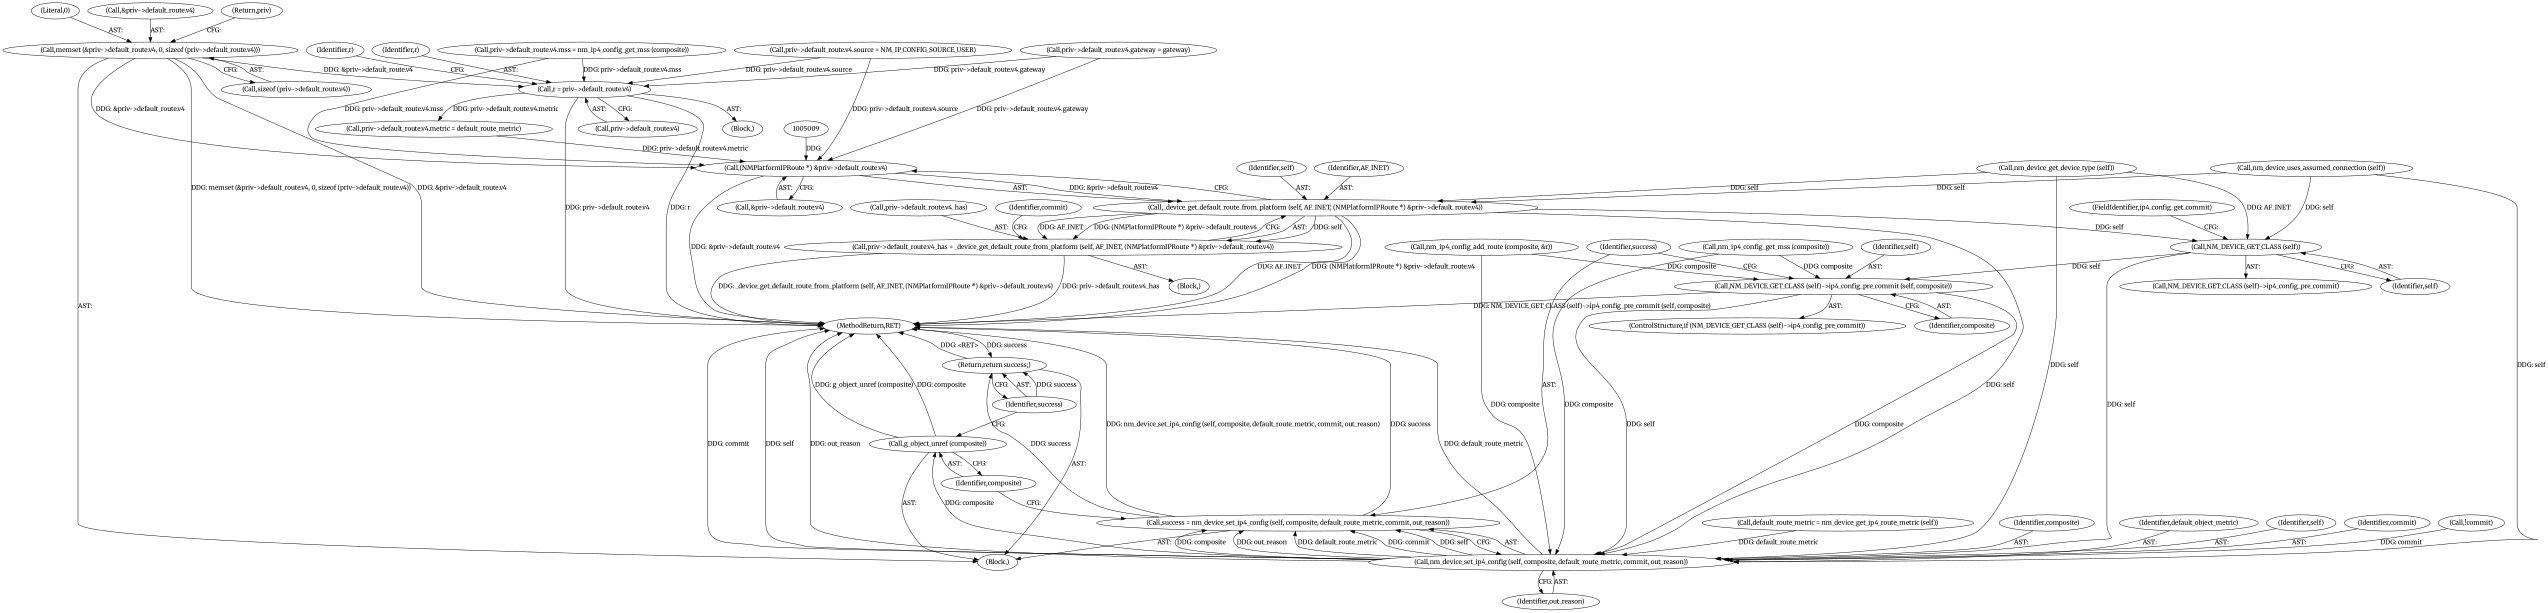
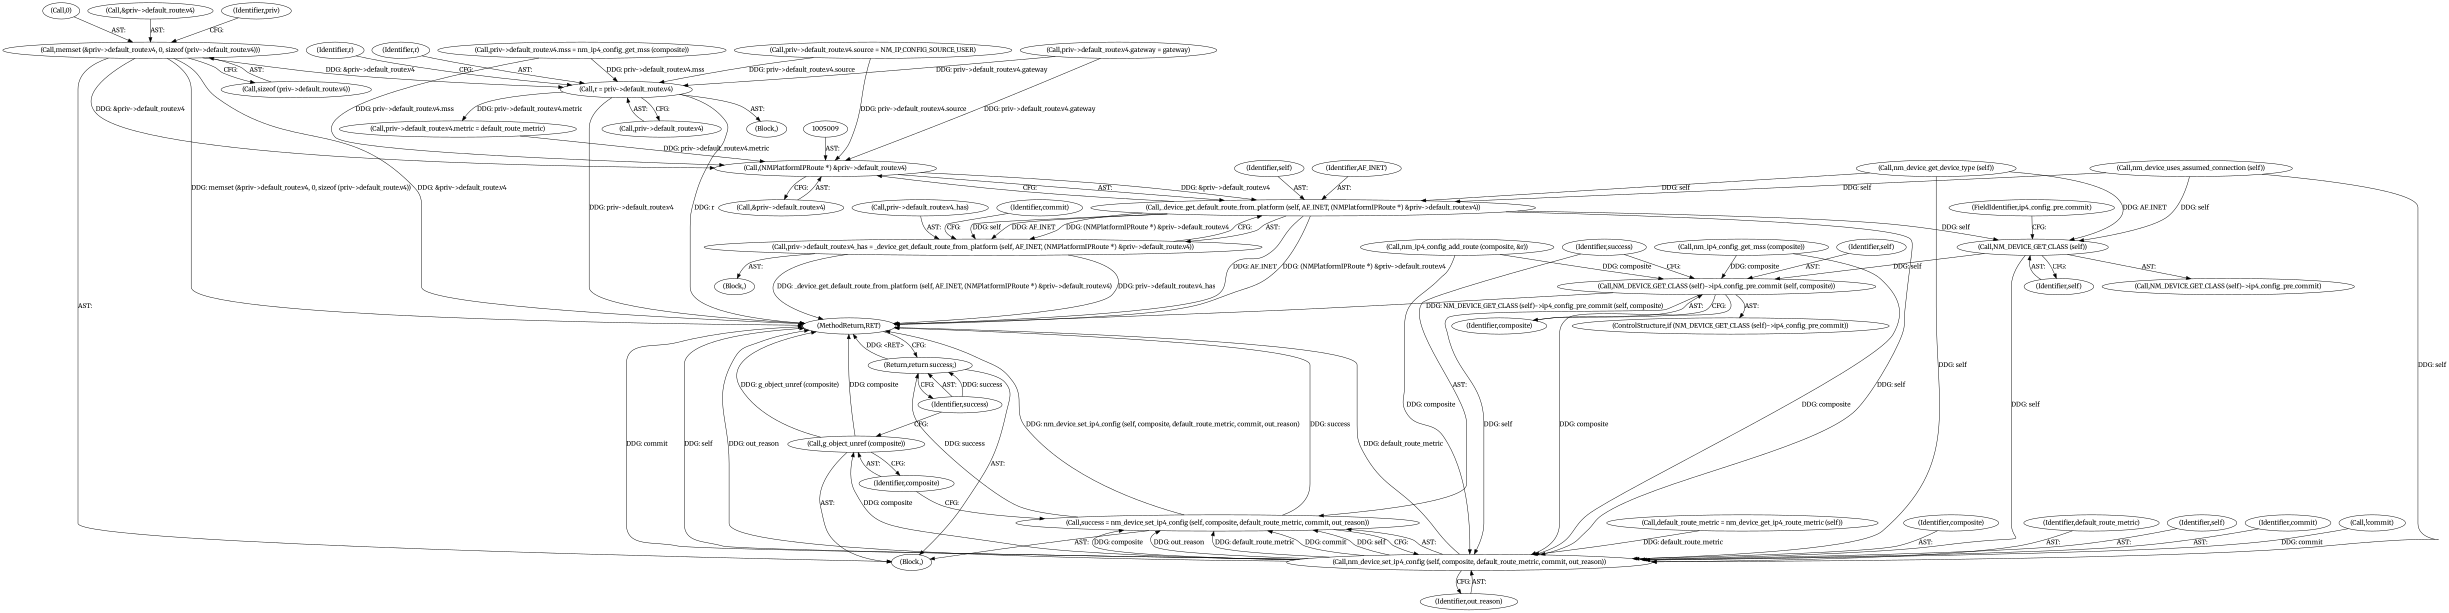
node "(Literal,0)": label "(Literal,0)" -> "(Call,0)"
node "(Return,priv)": label "(Return,priv)" -> "(Identifier,priv)"
edge "1005009" -> "(Call,(NMPlatformIPRoute *) &priv->default_route.v4)": label "DDG: " -> "AST: "
node "(FieldIdentifier,ip4_config_get_commit)": label "(FieldIdentifier,ip4_config_get_commit)" -> "(FieldIdentifier,ip4_config_pre_commit)"
edge "(Call,(NMPlatformIPRoute *) &priv->default_route.v4)" -> "(MethodReturn,RET)": removed, label "DDG: &priv->default_route.v4"
edge "(MethodReturn,RET)" -> "(Return,return success;)": label "DDG: success" -> "CFG: "
node "(Identifier,default_object_metric)": label "(Identifier,default_object_metric)" -> "(Identifier,default_route_metric)"
